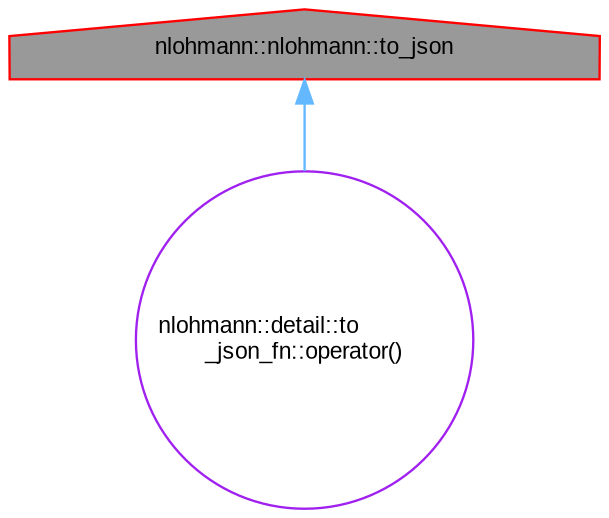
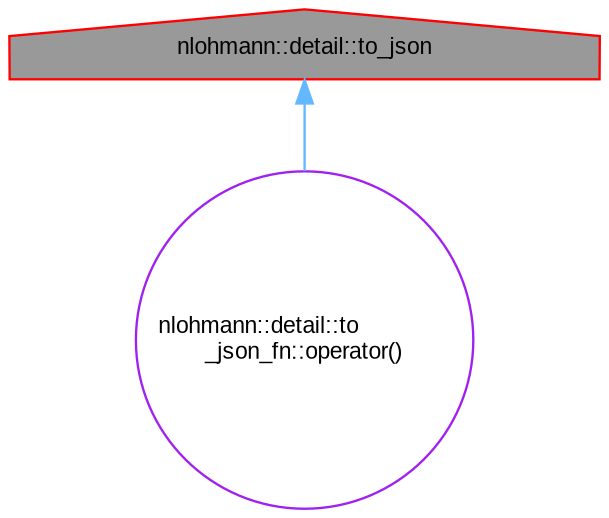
node "nlohmann::nlohmann::to_json": label "nlohmann::nlohmann::to_json" -> "nlohmann::detail::to_json"
